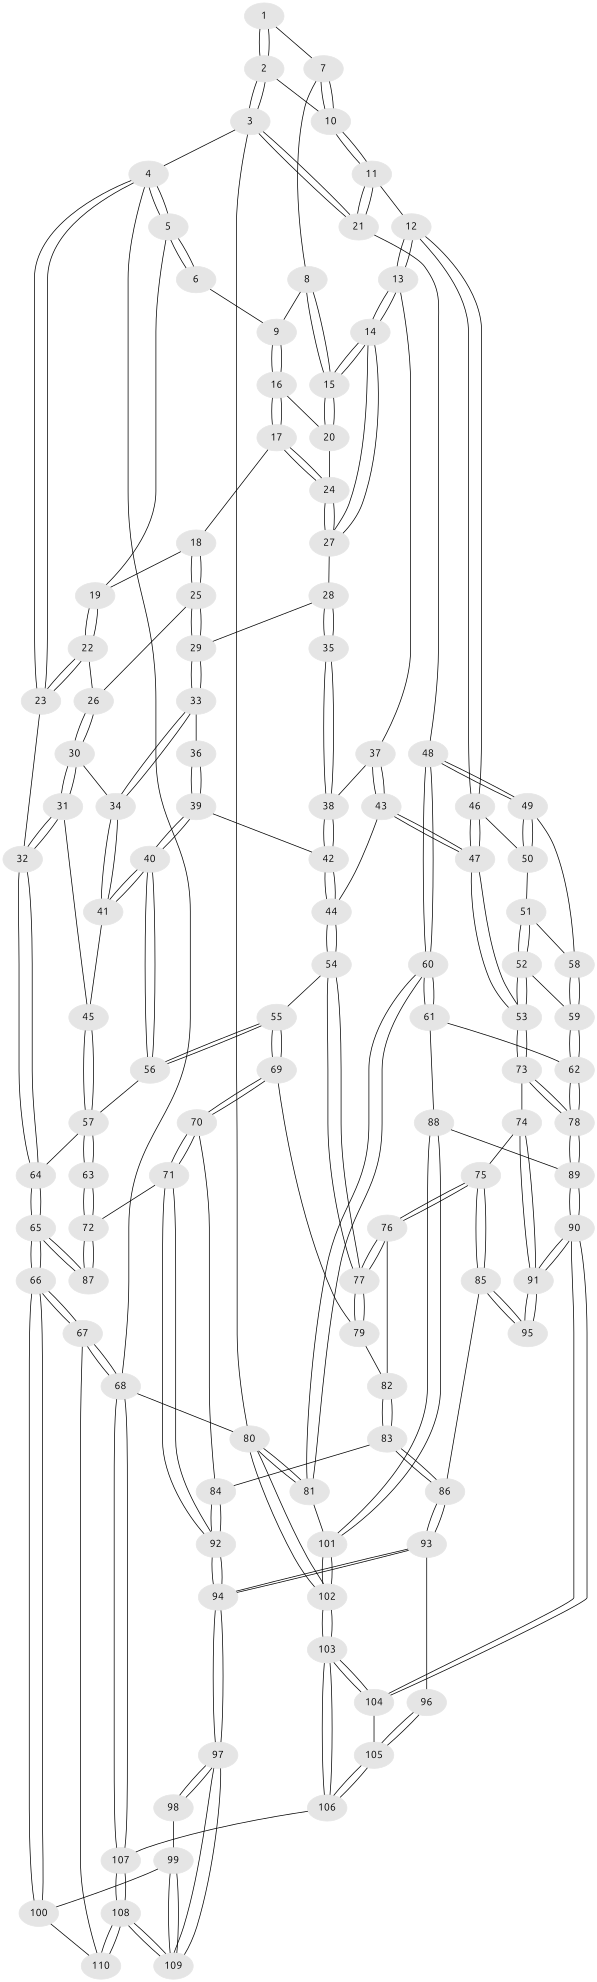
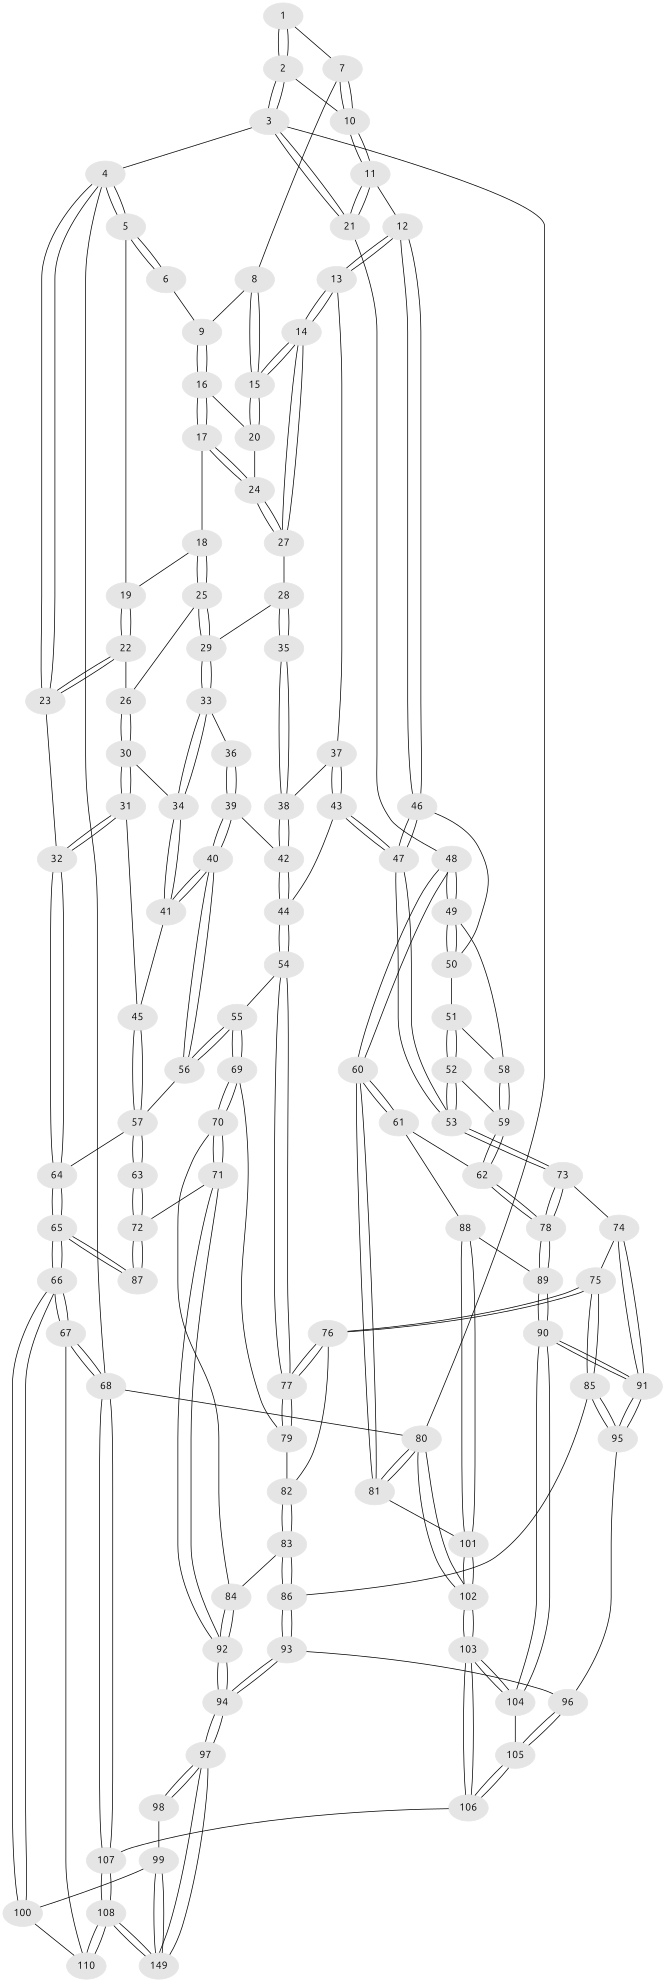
edge "95" -- "96": added
node "109": label "109" -> "149"
